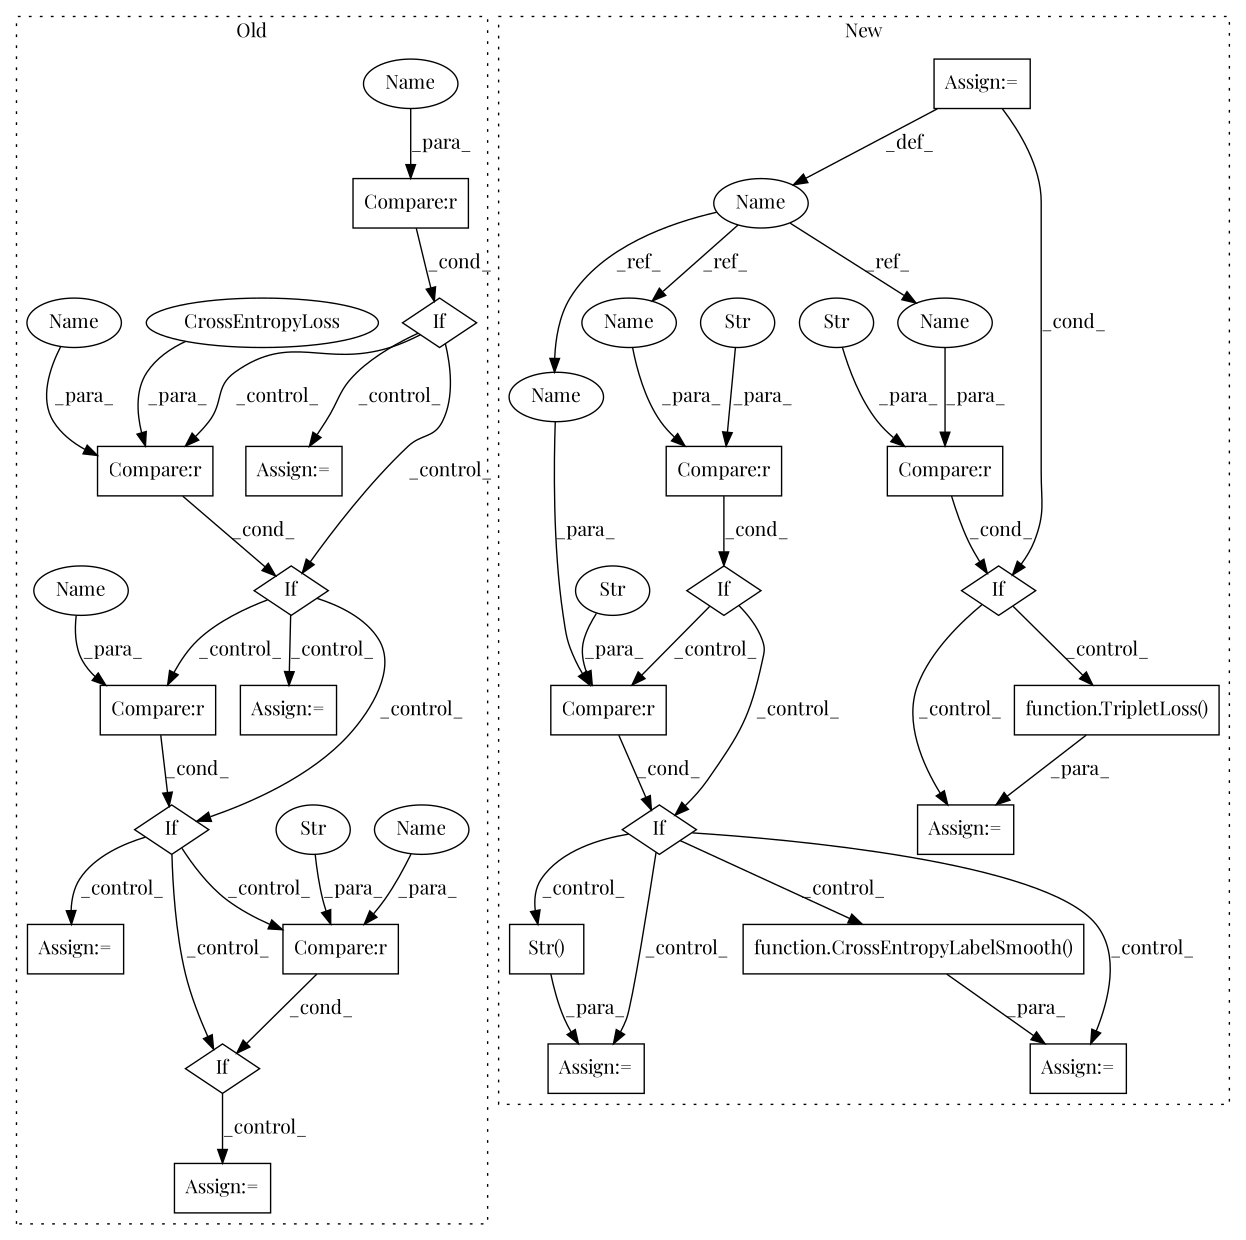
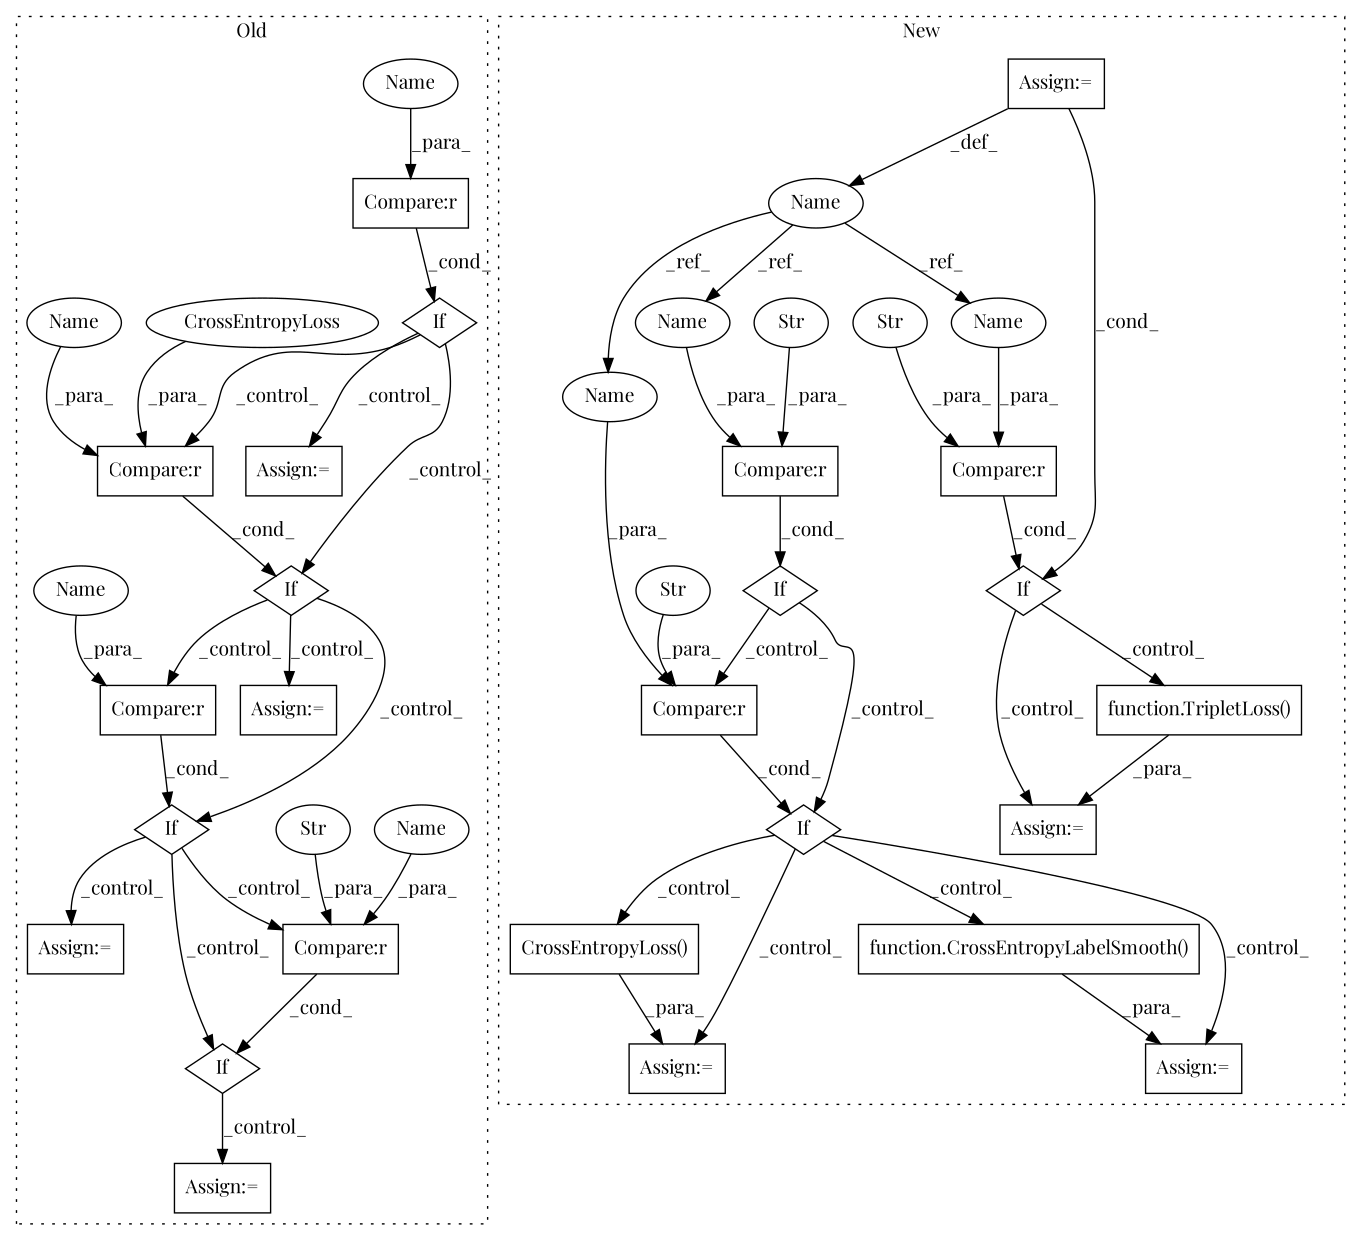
node "Str()": label "Str()" -> "CrossEntropyLoss()"
